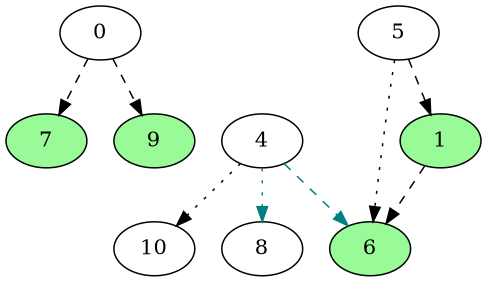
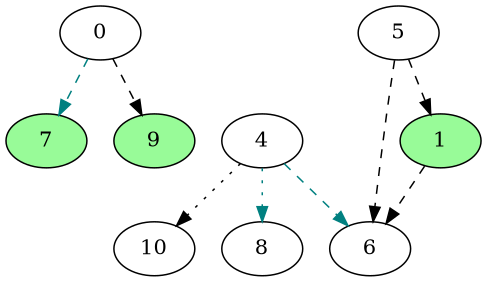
edge "0" -> "7": color black -> teal
edge "5" -> "6": style dotted -> dashed
node "6": fillcolor palegreen -> white
